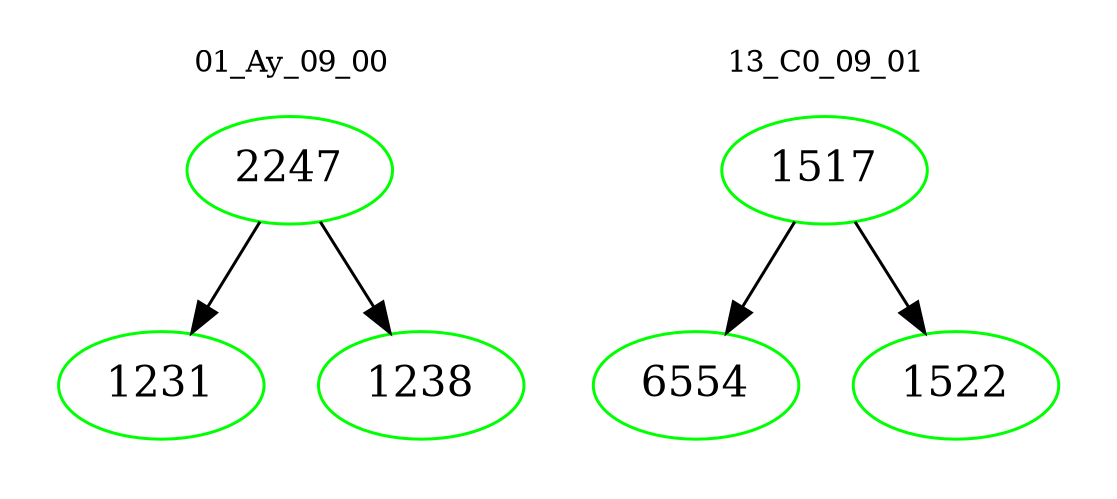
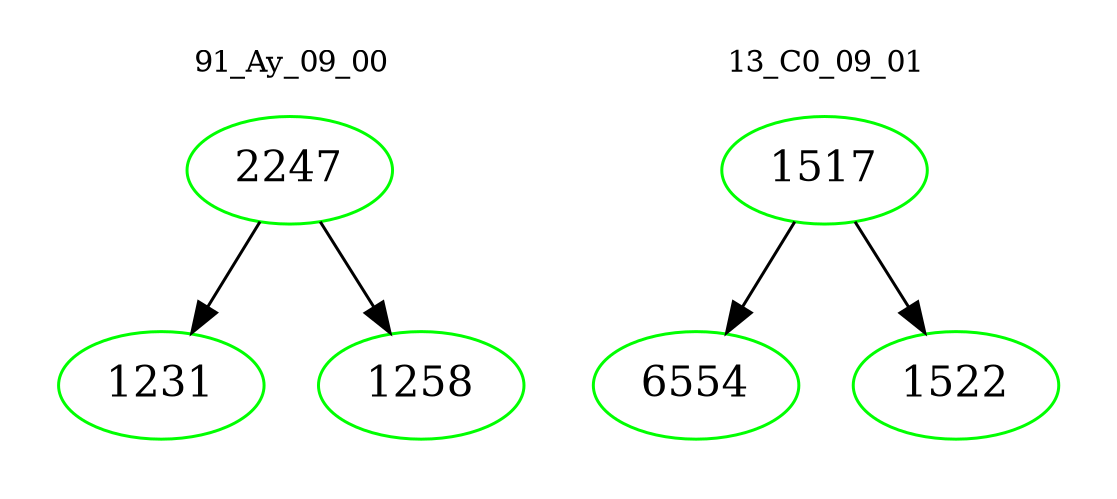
cluster "01_Ay_09_00": label "01_Ay_09_00" -> "91_Ay_09_00"
node "1238": label "1238" -> "1258"
